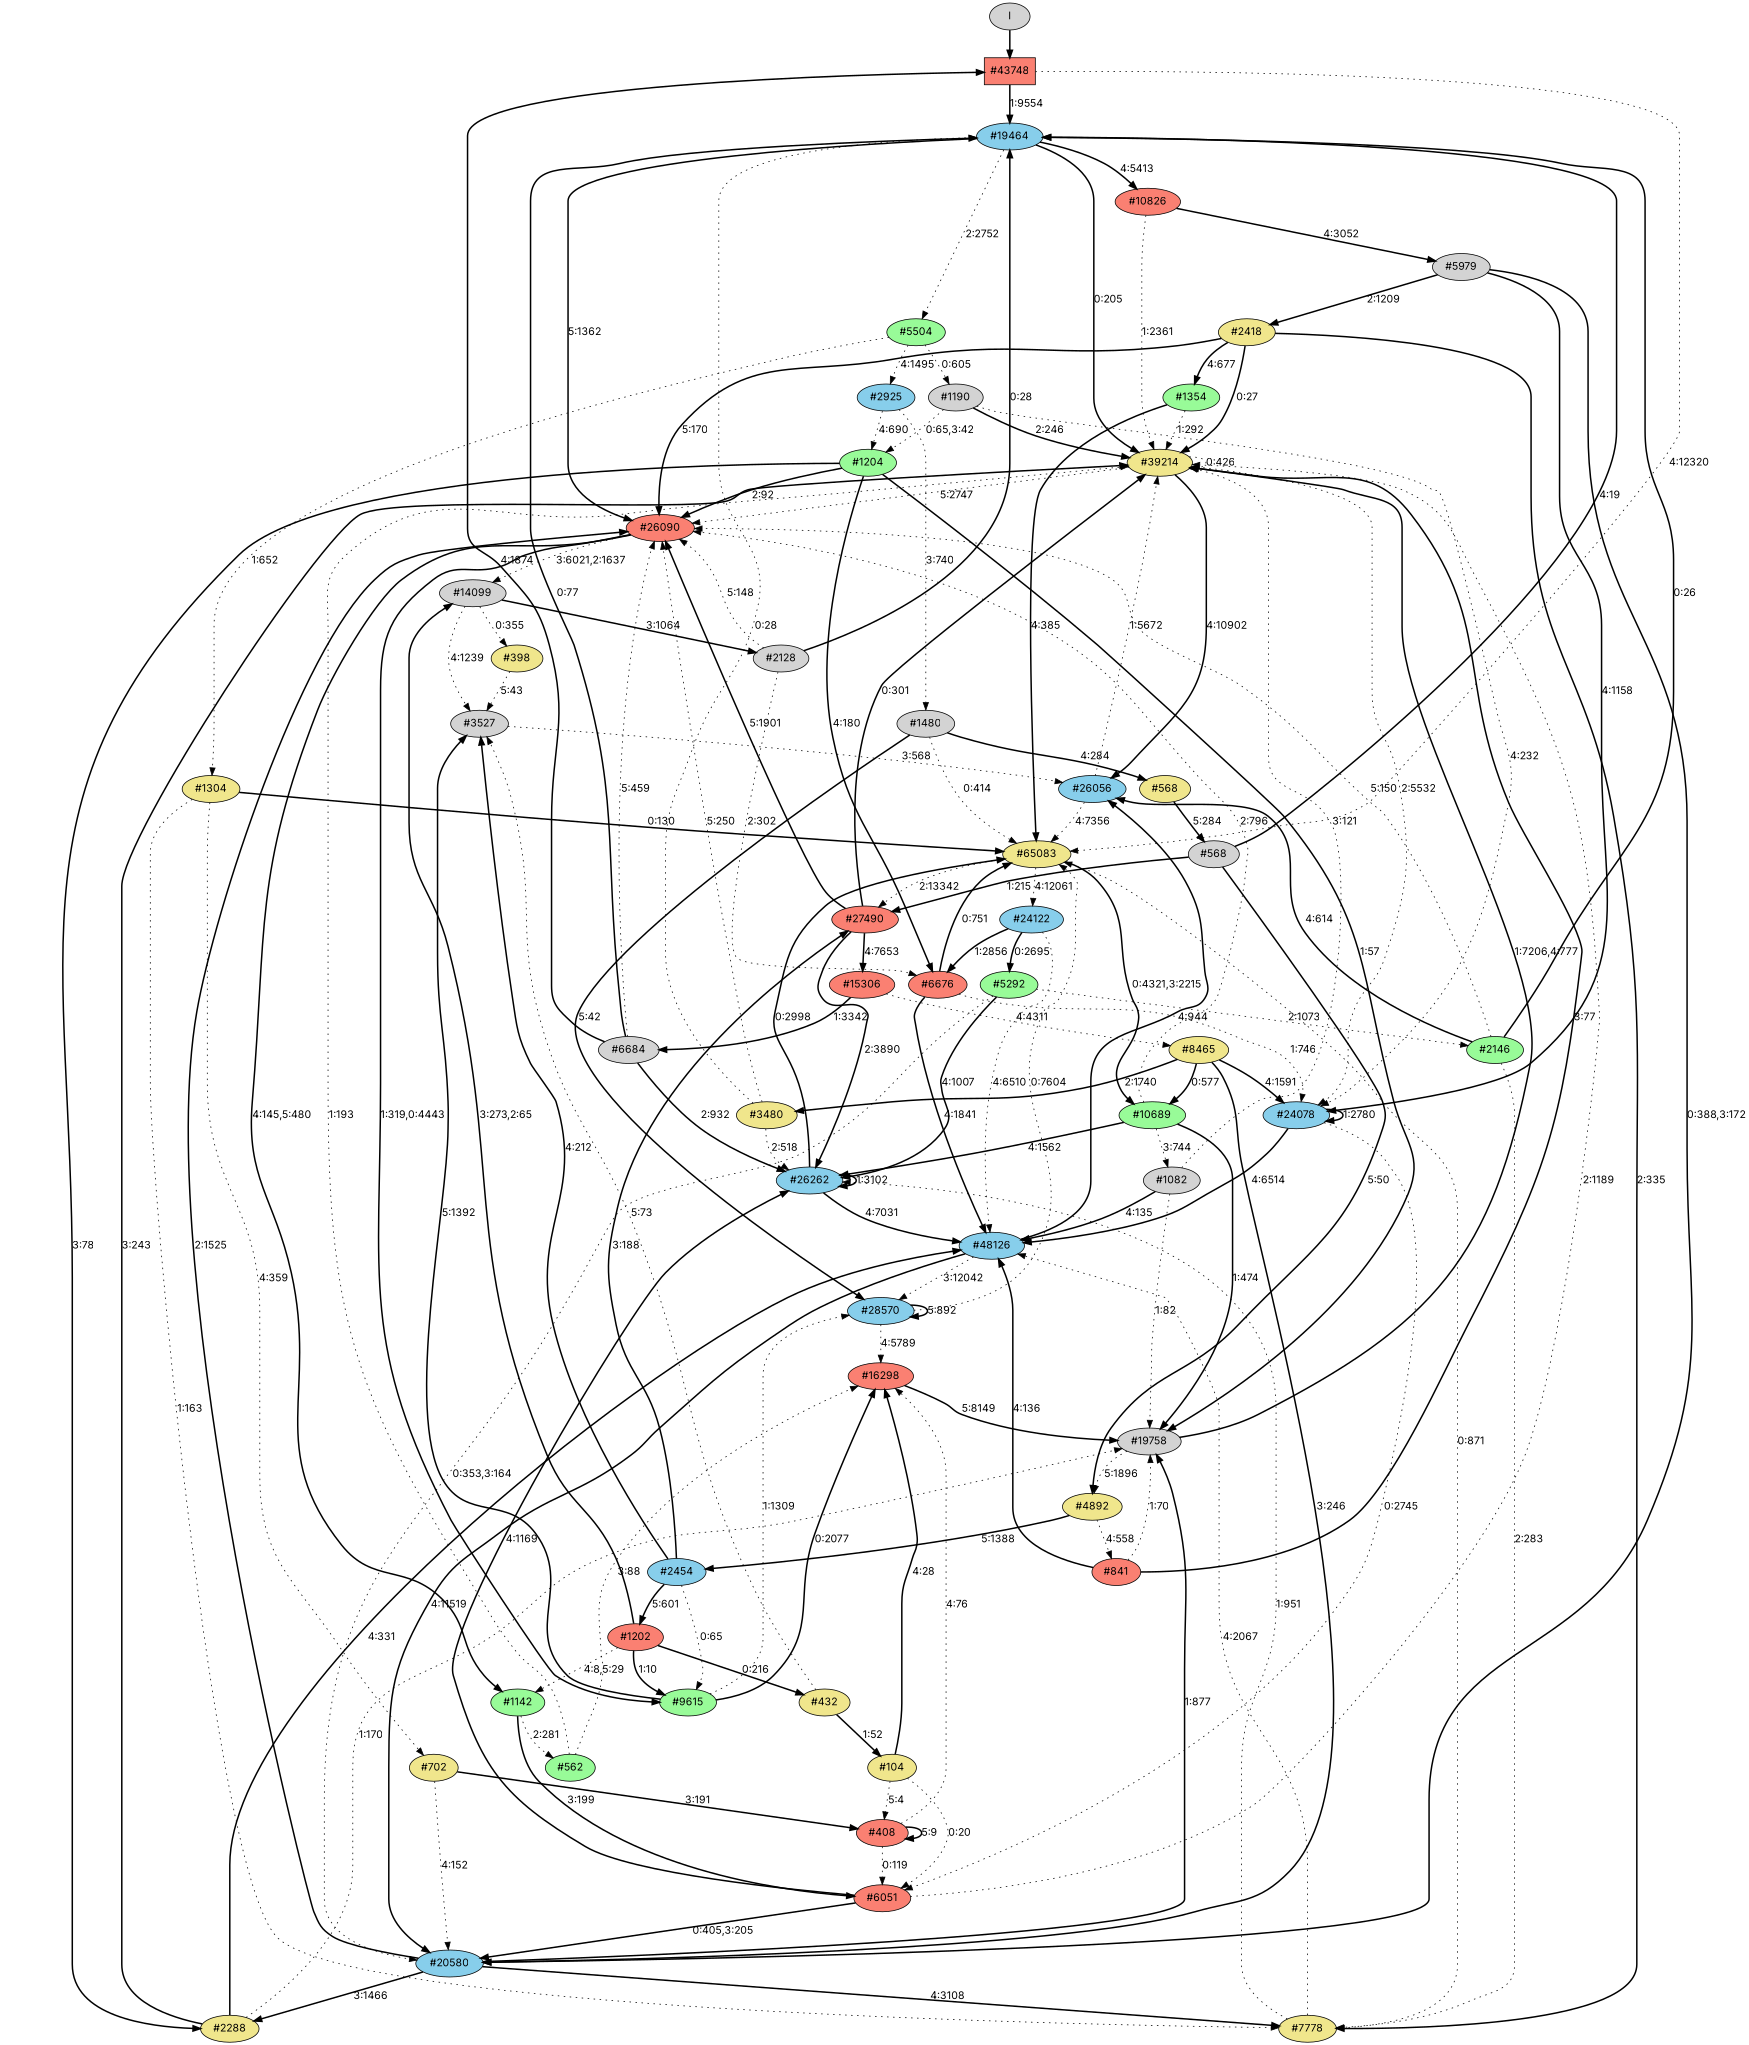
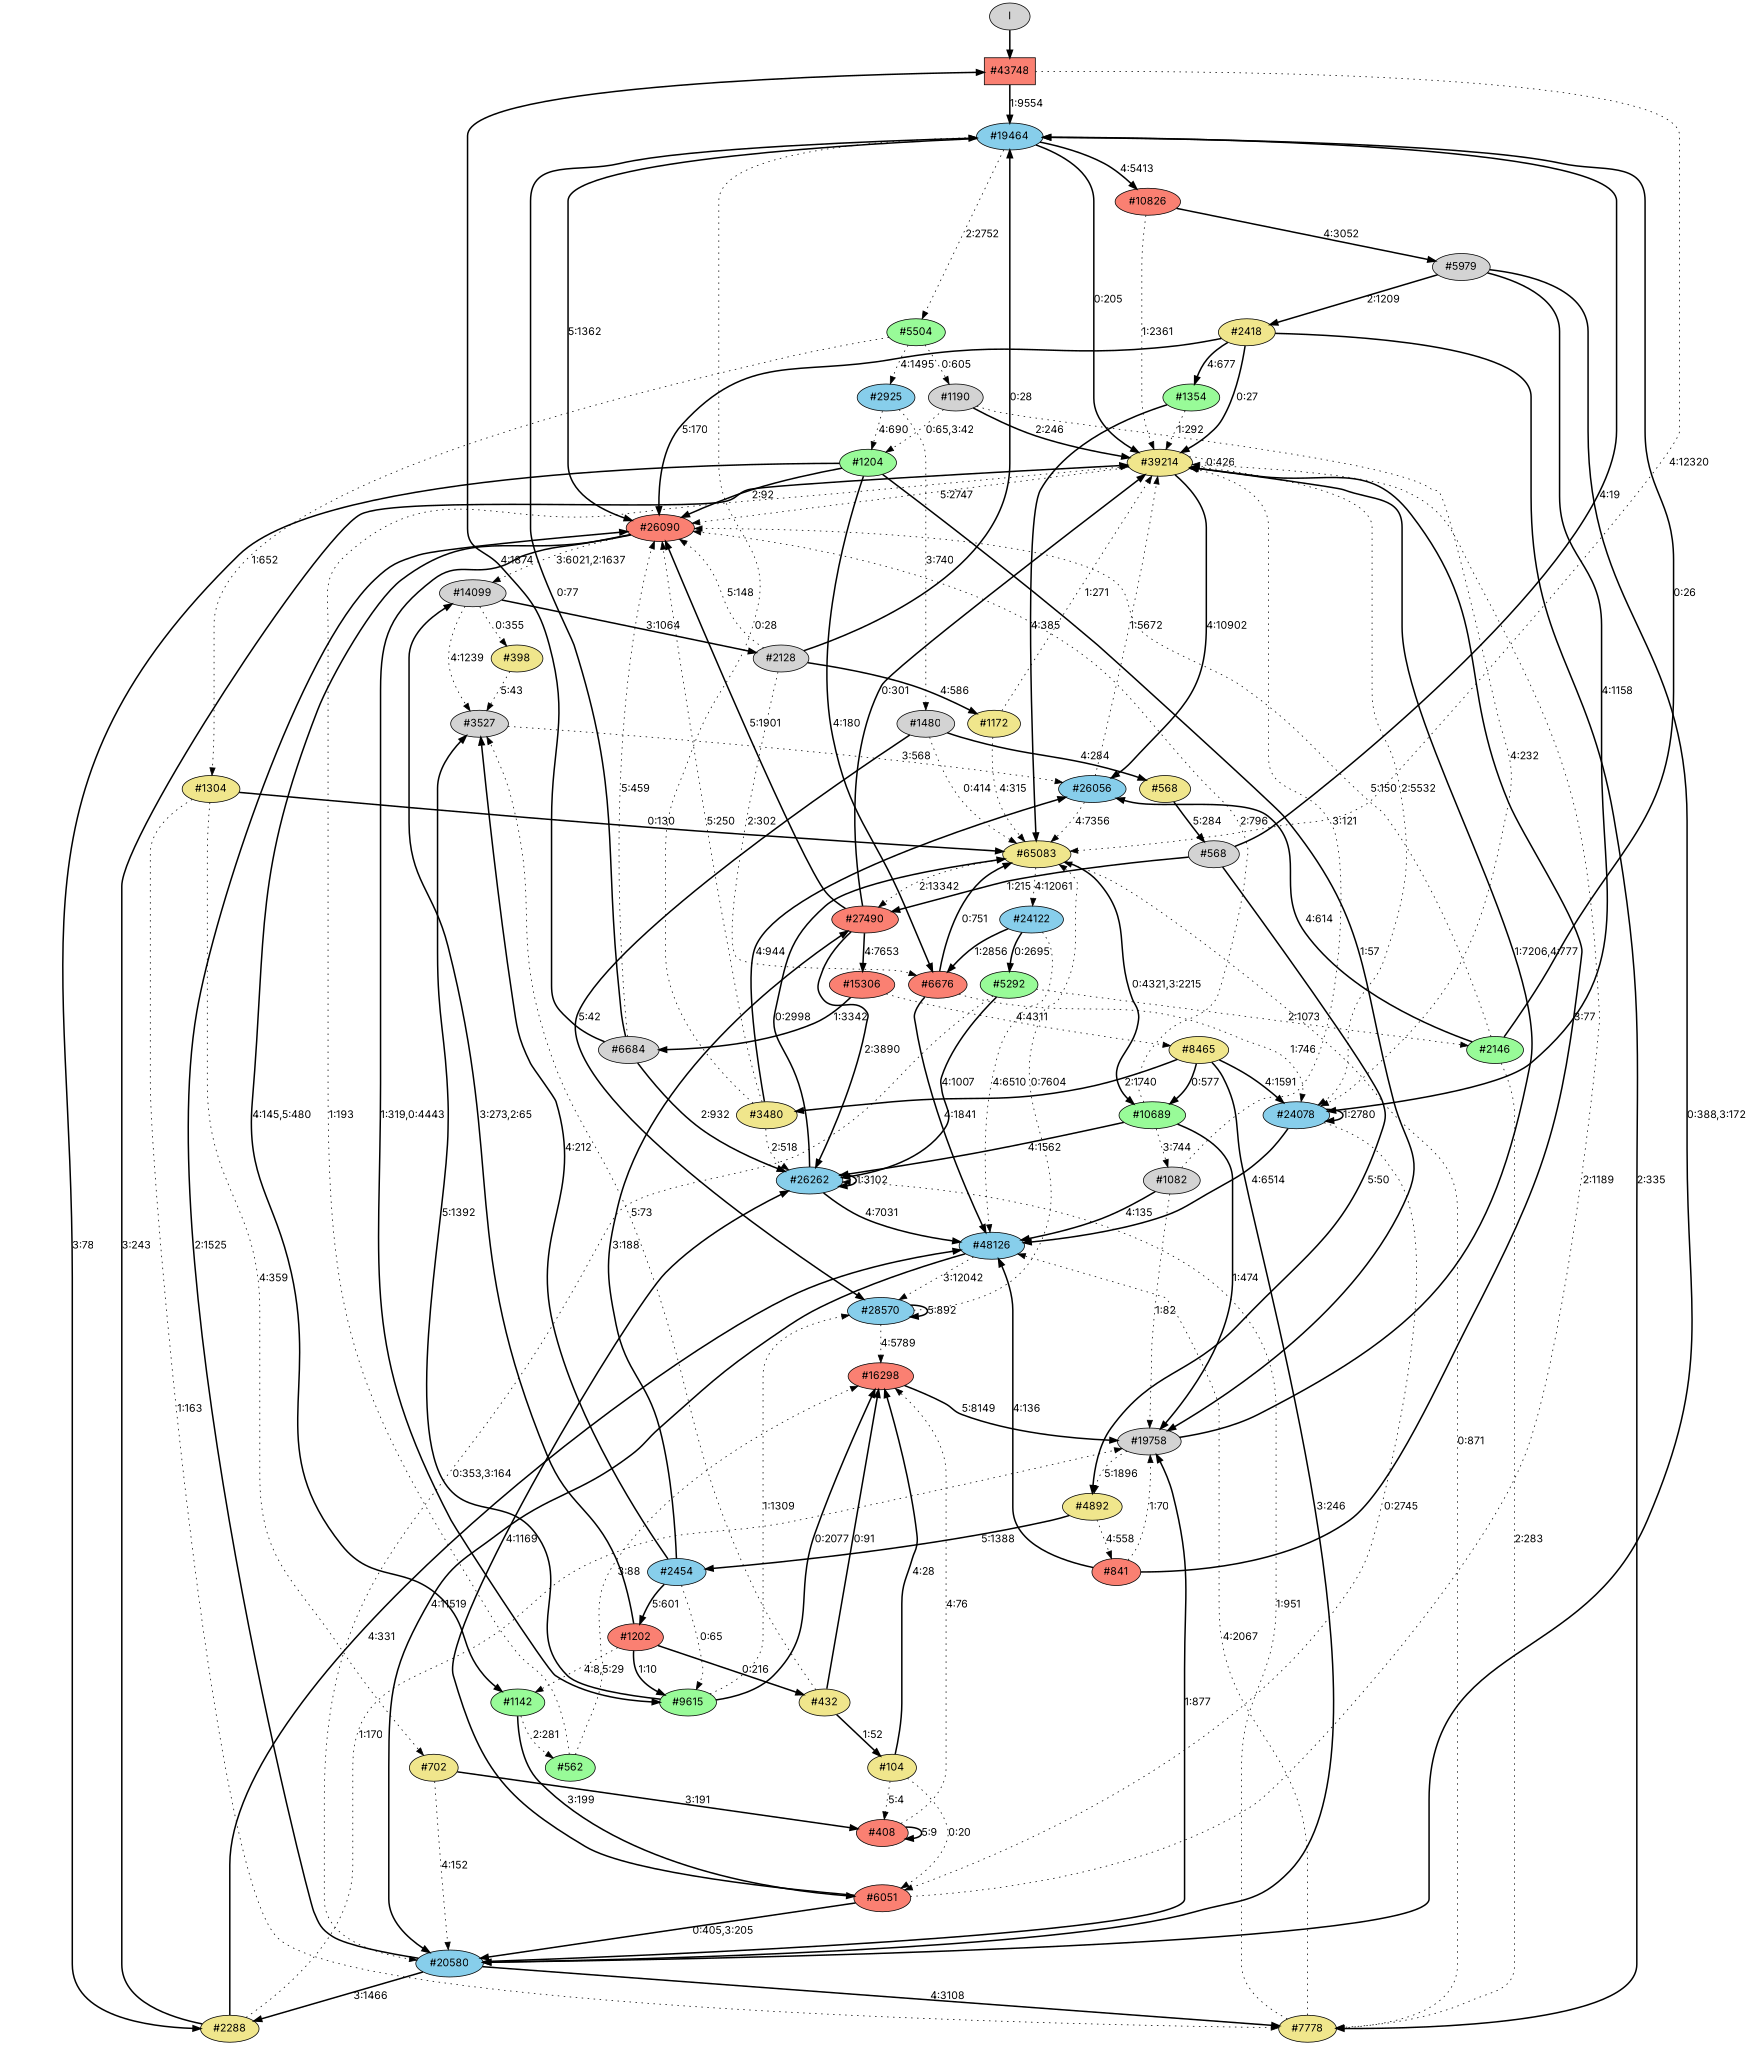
node "#1172": added
edge "#48126" -> "#26056": now "#3480" -> "#26056"
edge "#432" -> "#16298": added, label "0:91"
edge "#408" -> "#6051": removed, label "0:119"
